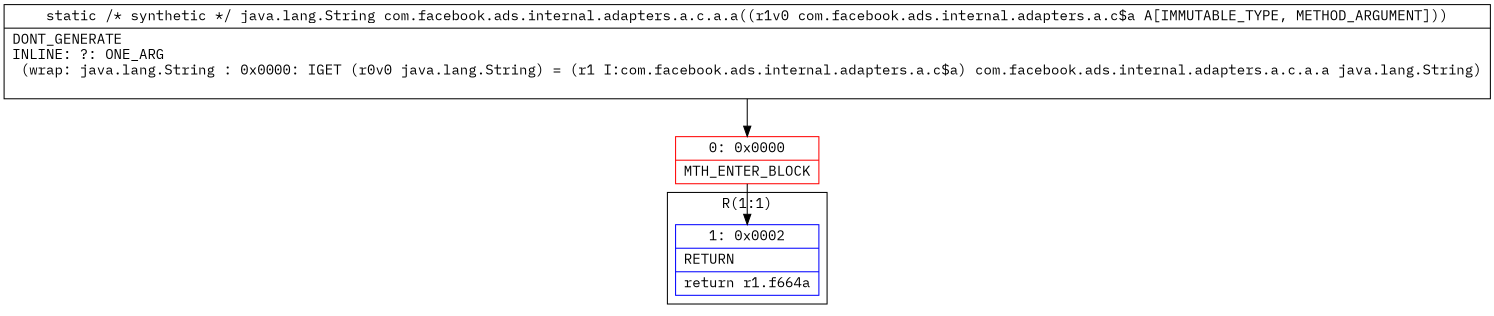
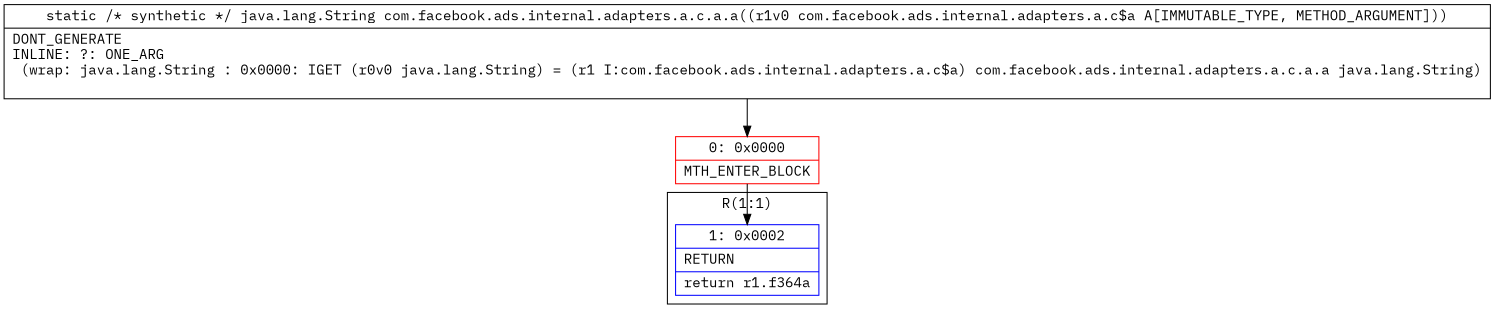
node "1: 0x0002": text "return r1.f664a" -> "return r1.f364a"
